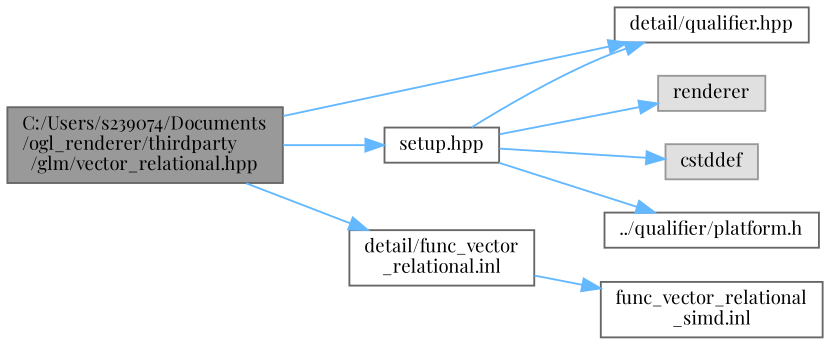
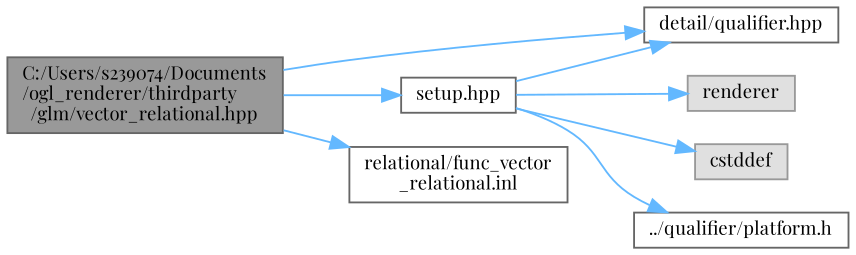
node "detail/func_vector _relational.inl": label "detail/func_vector _relational.inl" -> "relational/func_vector _relational.inl"
node "func_vector_relational _simd.inl": removed
